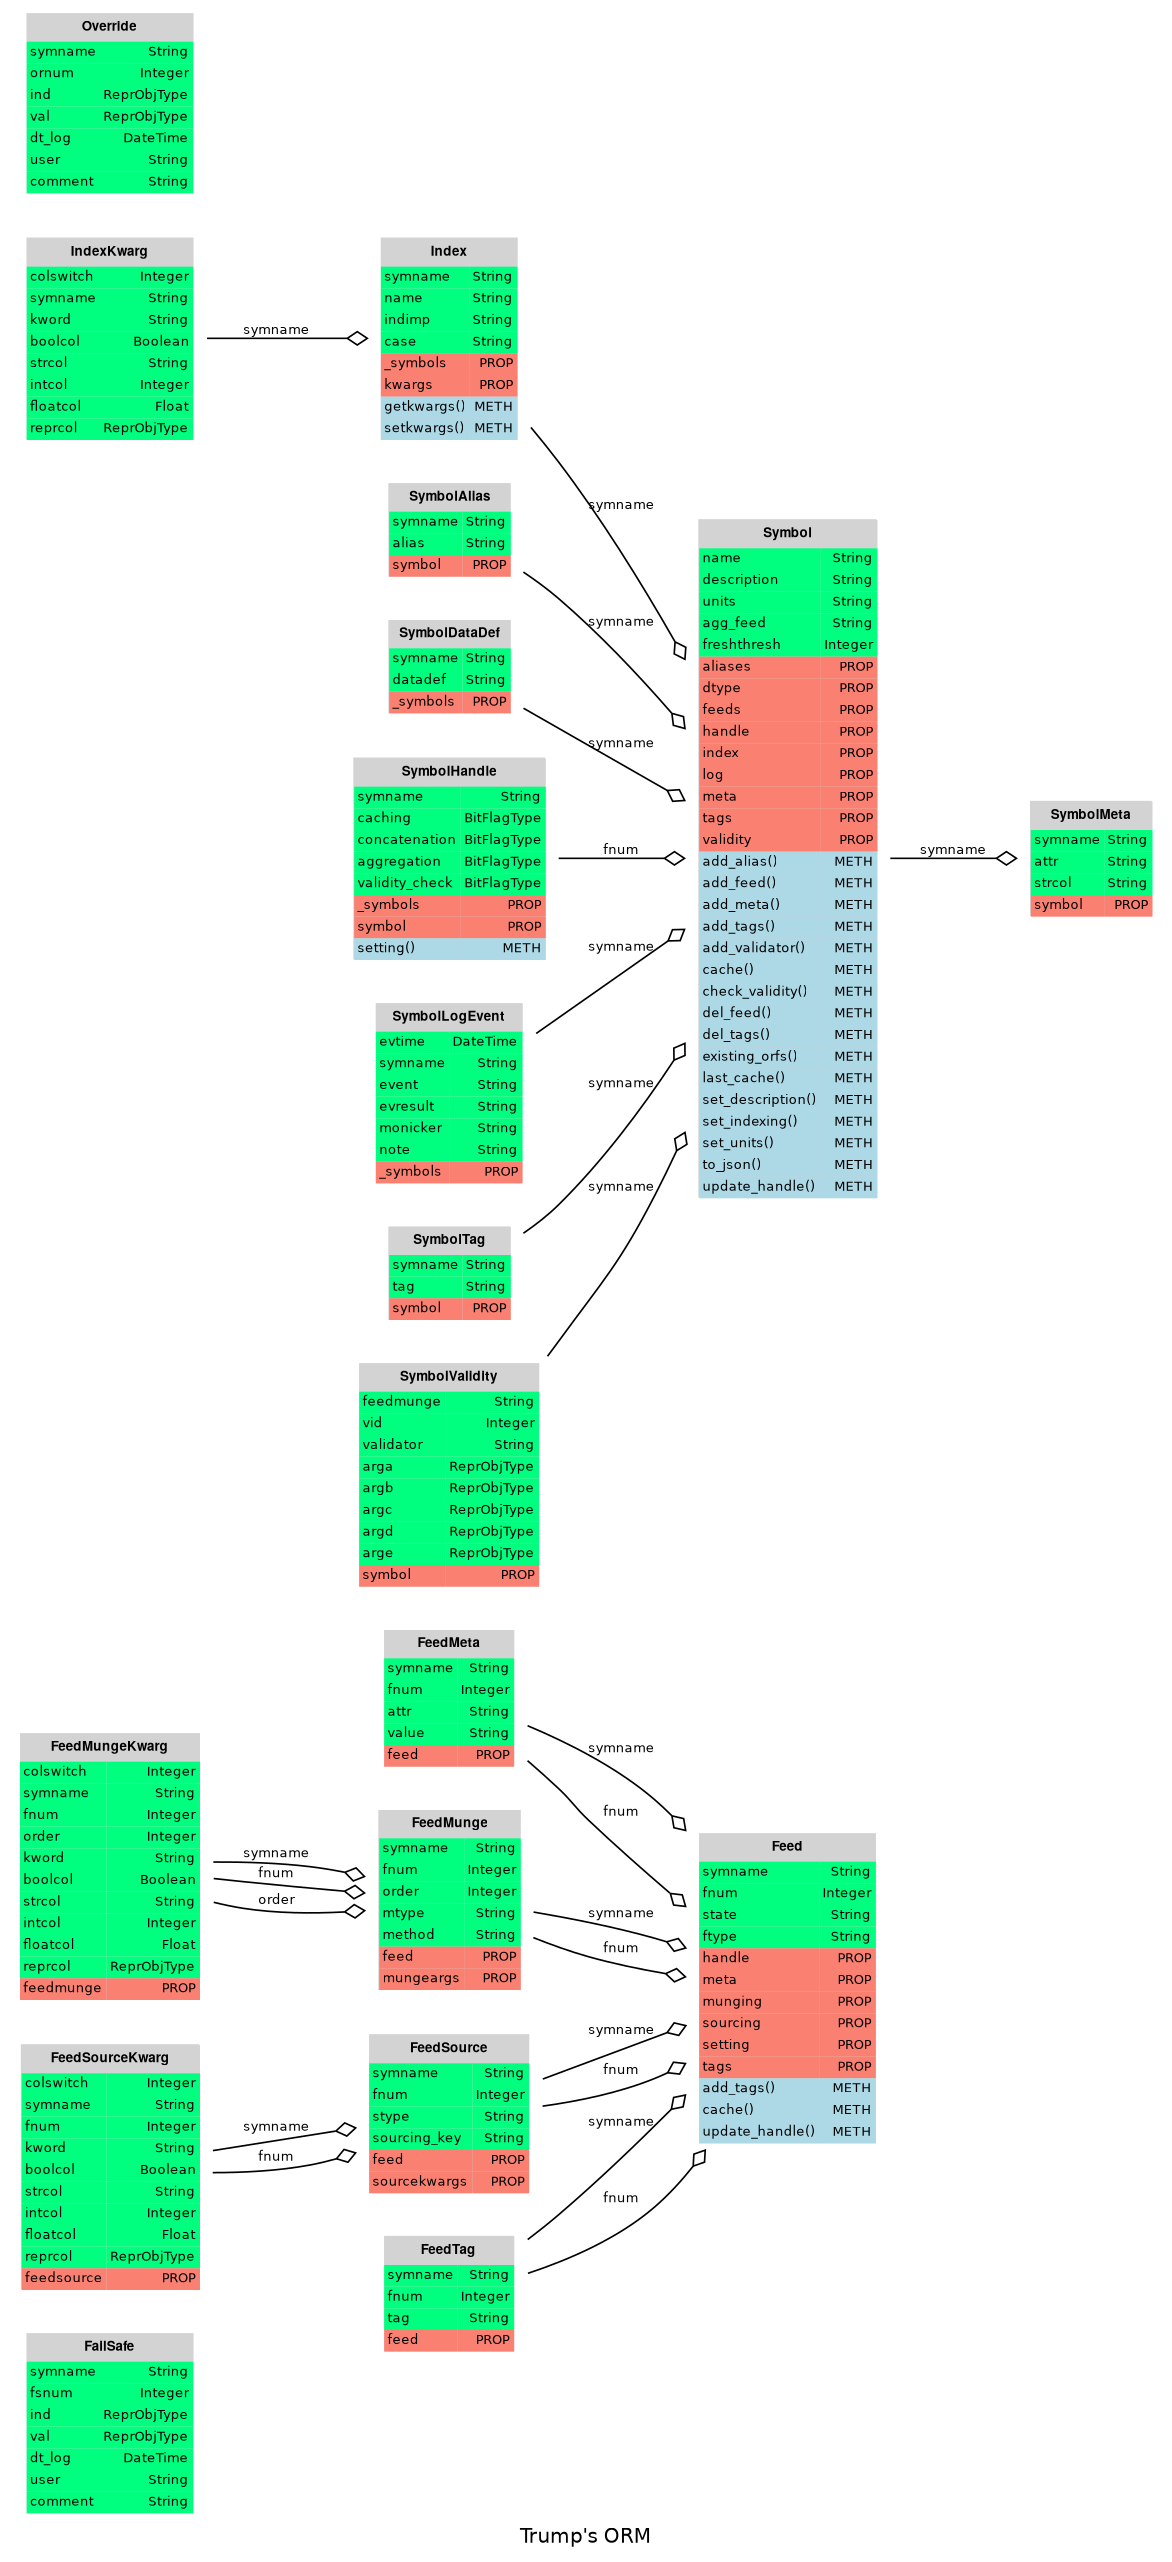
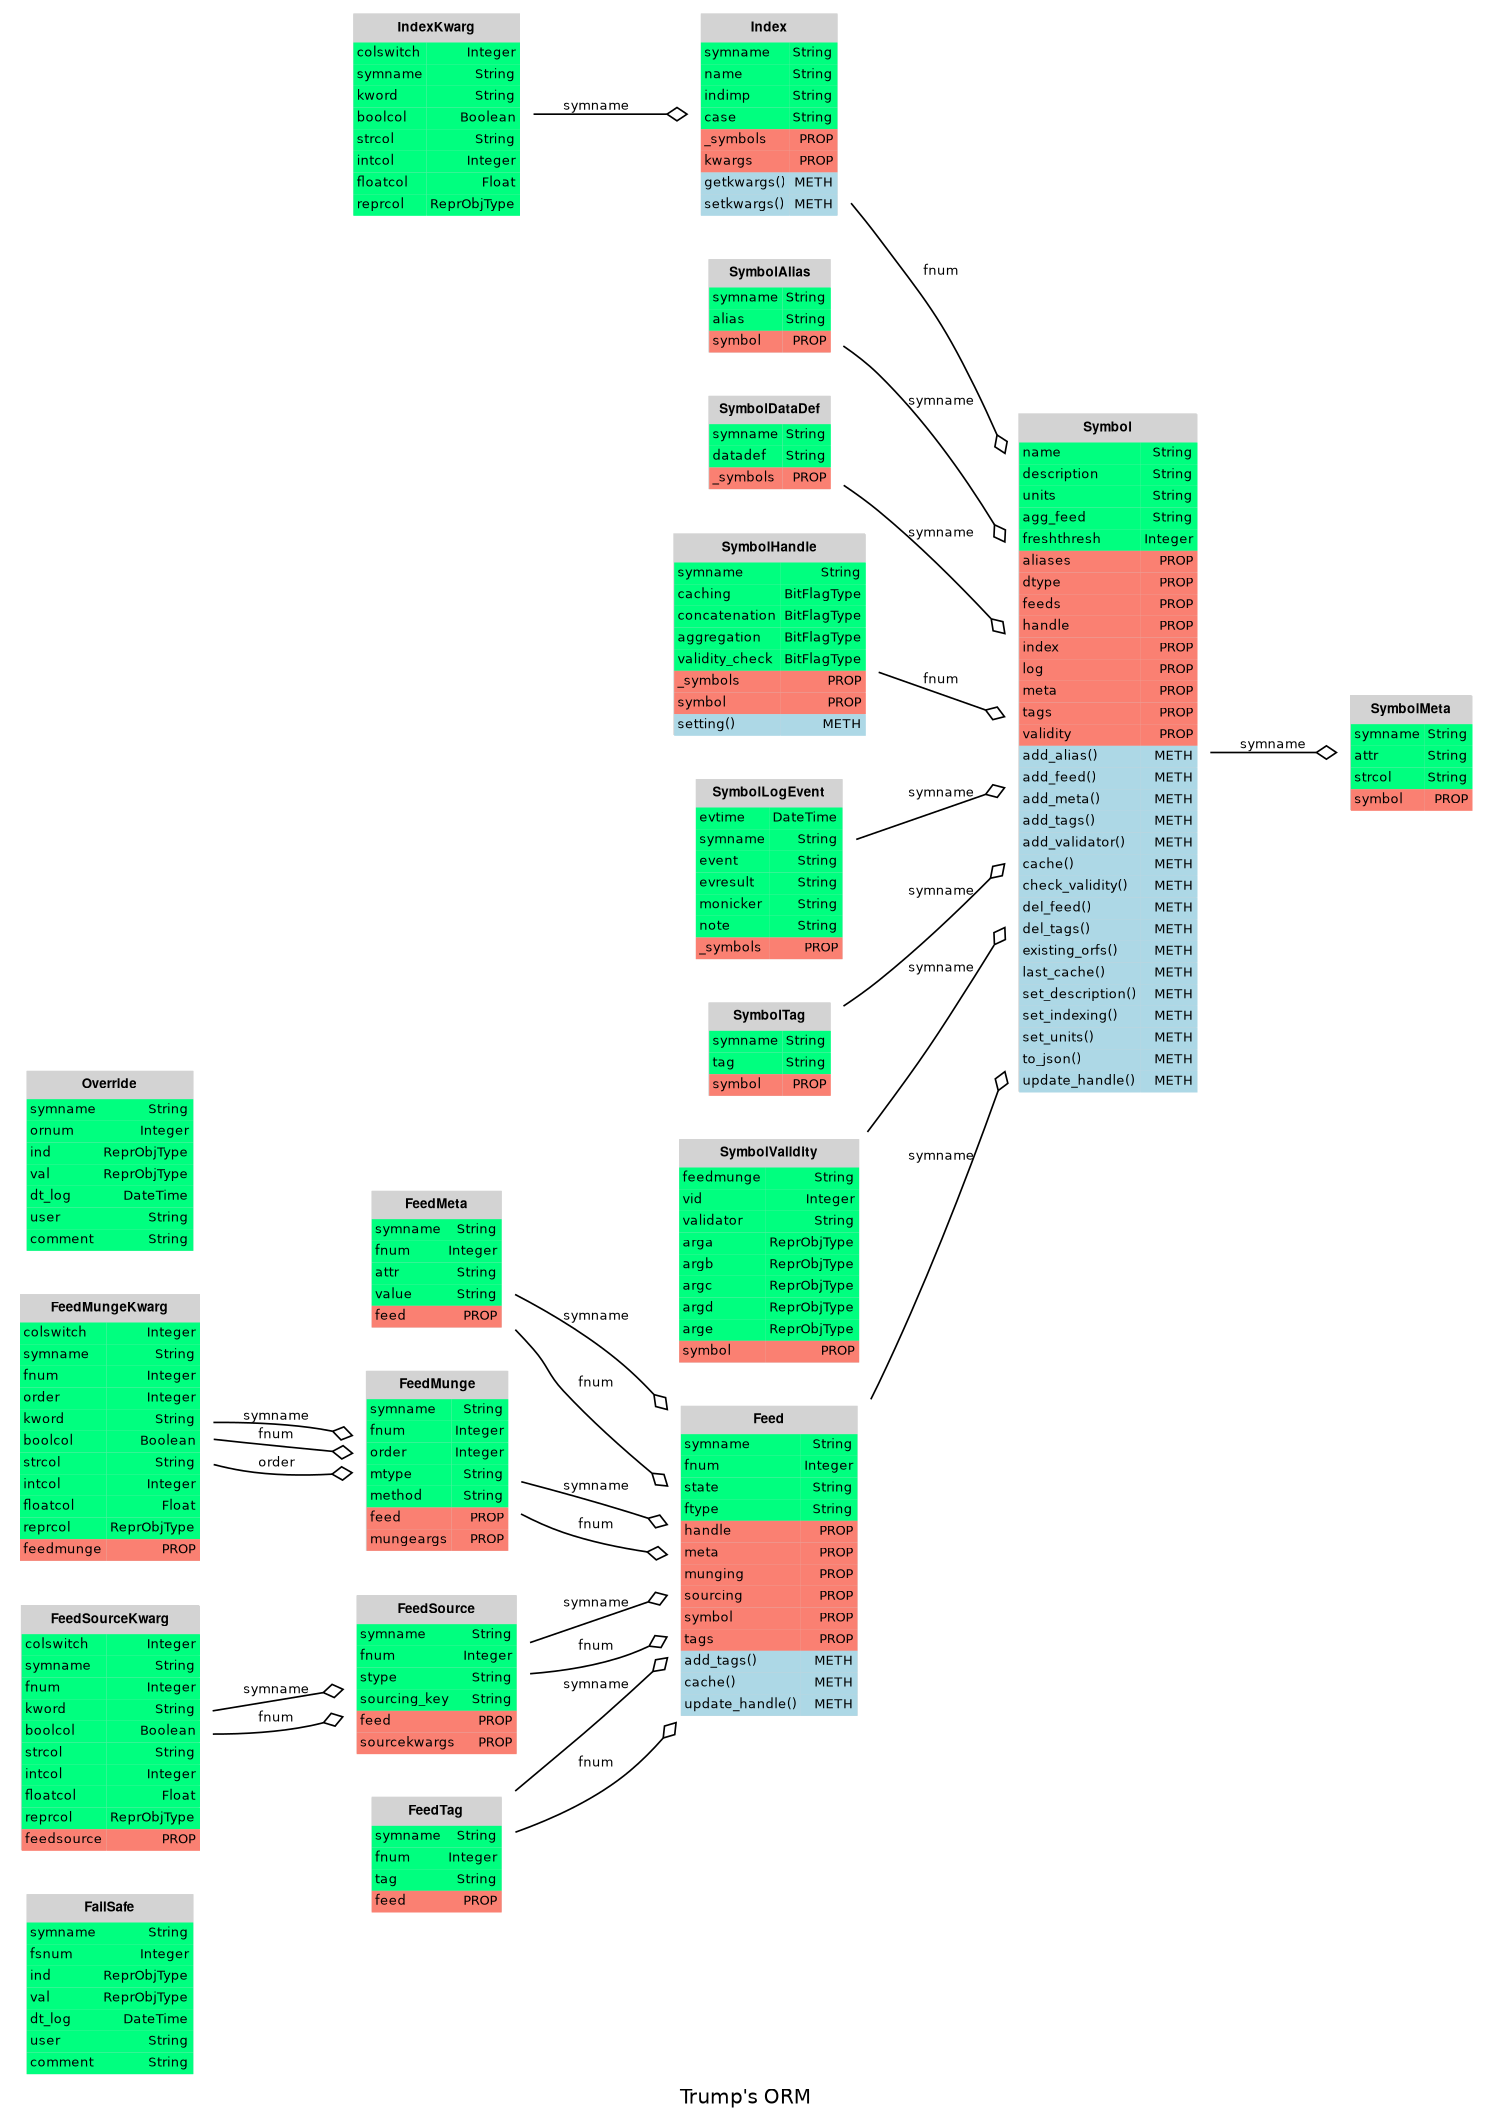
edge "Index" -> "Symbol": label "symname" -> "fnum"
edge "Feed" -> "Symbol": added, label "symname"
node "Feed": text "setting" -> "symbol"
